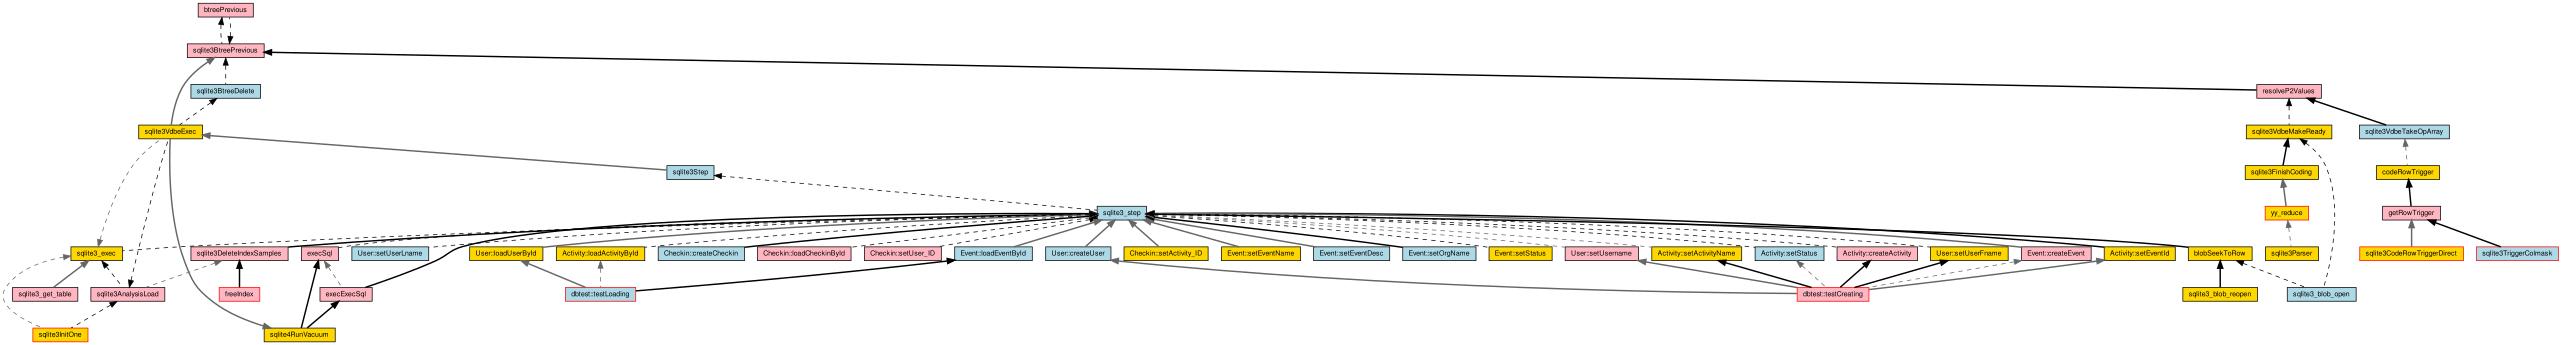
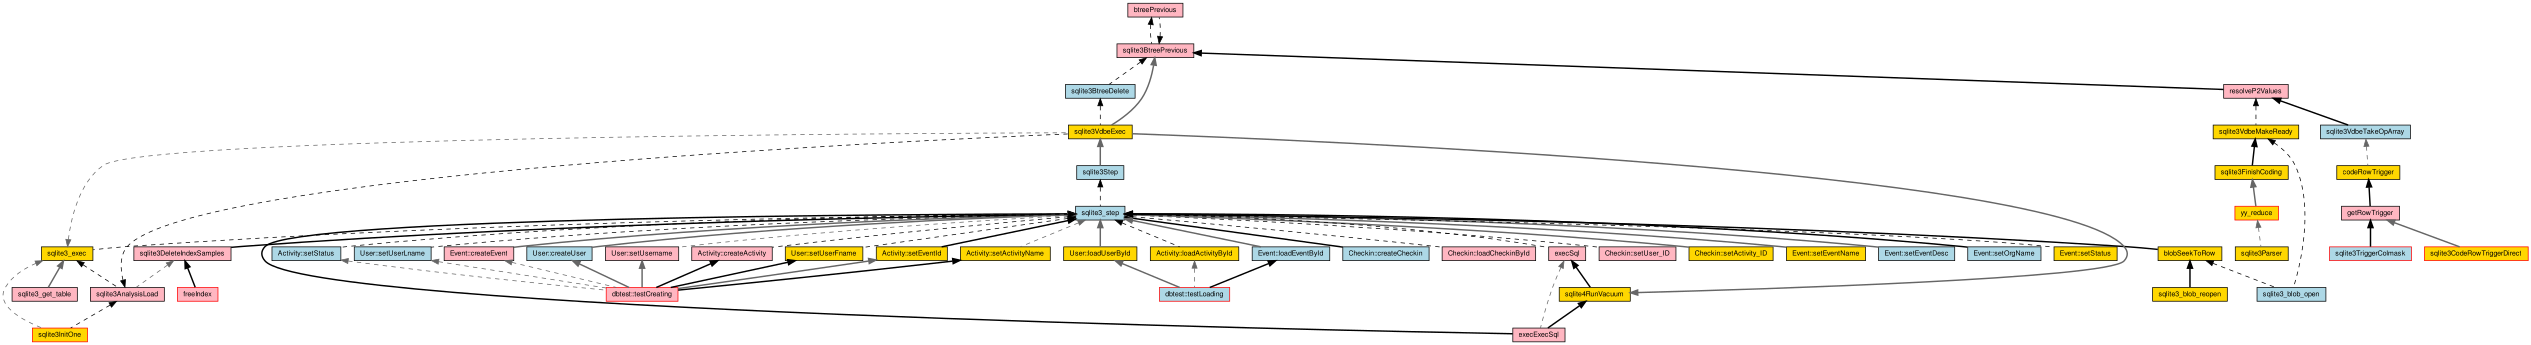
edge "dbtest::testCreating" -> "User::setUserLname": added
edge "sqlite4RunVacuum" -> "execExecSql": reversed
